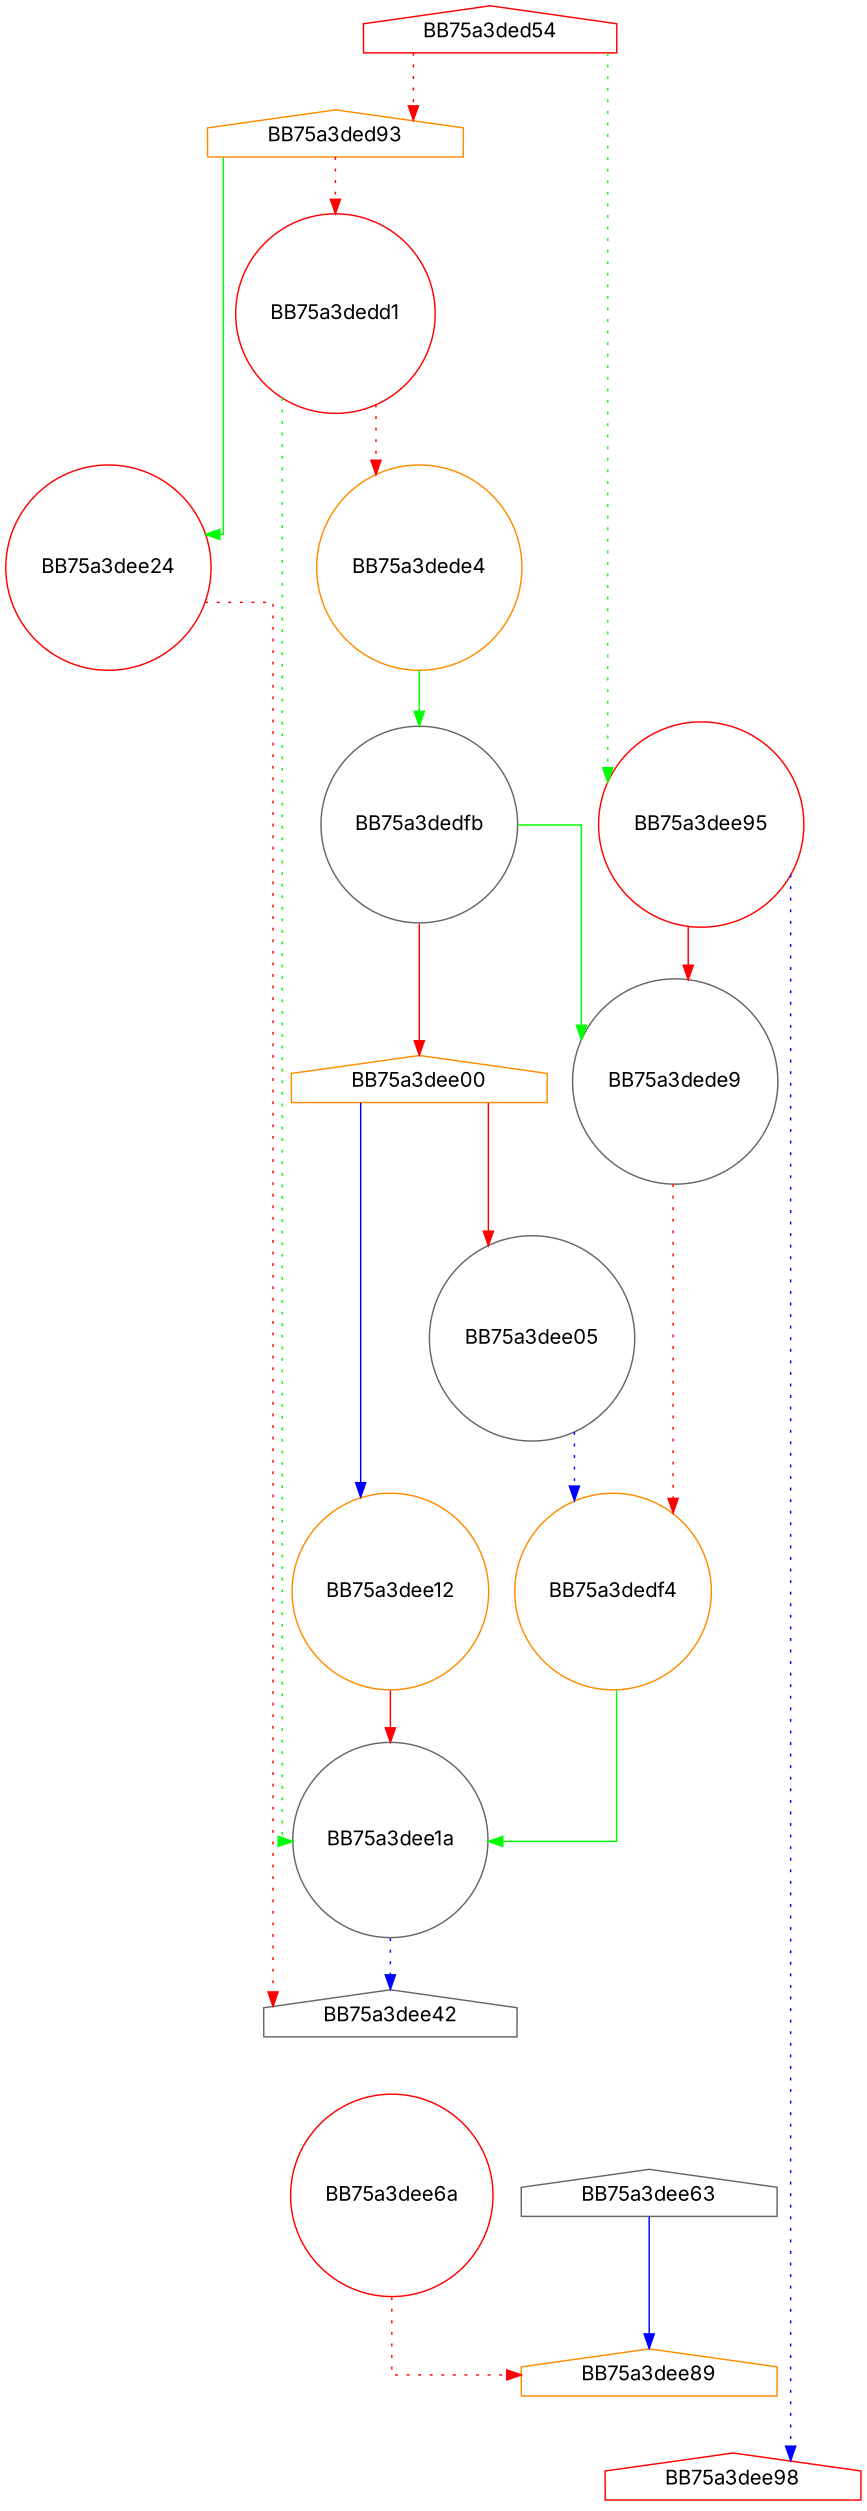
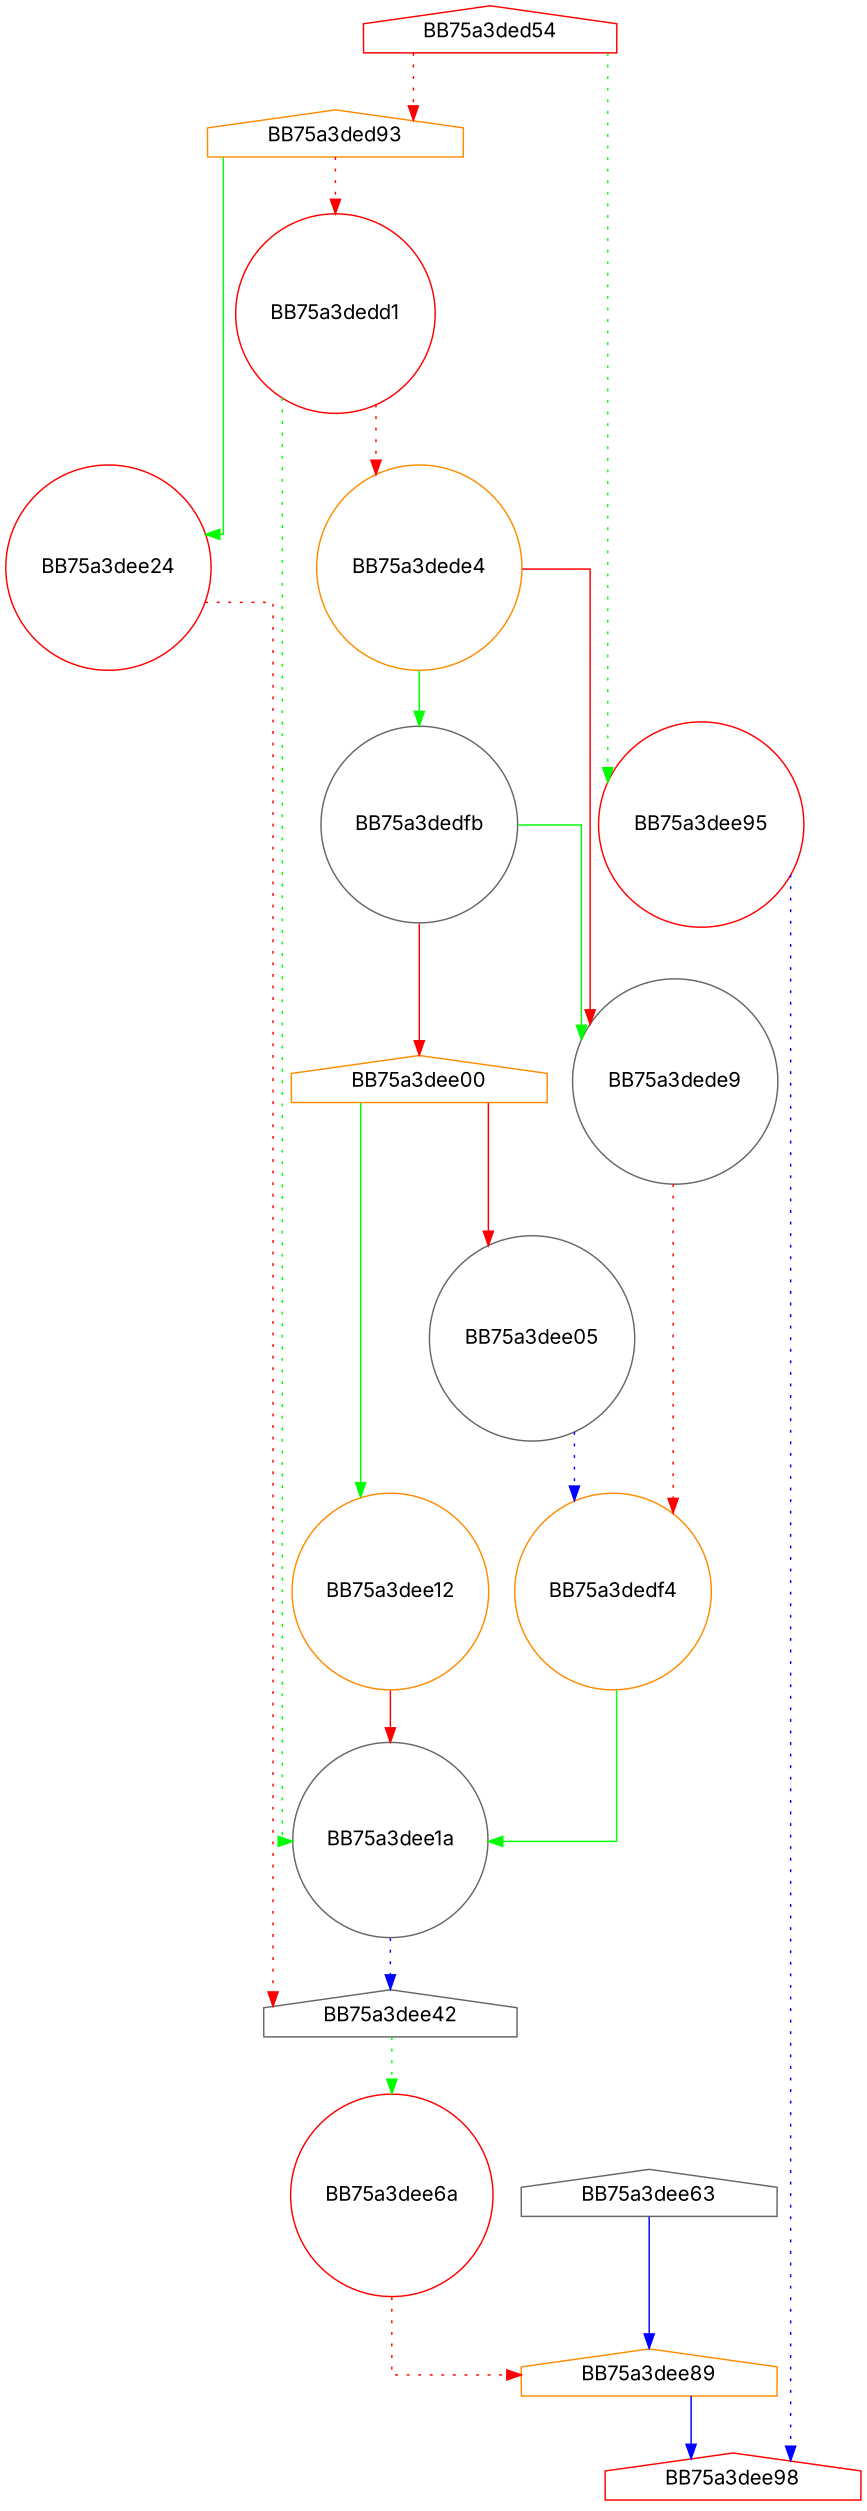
edge "BB75a3dee95" -> "BB75a3dede9": now "BB75a3dede4" -> "BB75a3dede9"
edge "BB75a3dee00" -> "BB75a3dee12": color blue -> green
edge "BB75a3dee42" -> "BB75a3dee6a": added
edge "BB75a3dee89" -> "BB75a3dee98": added
